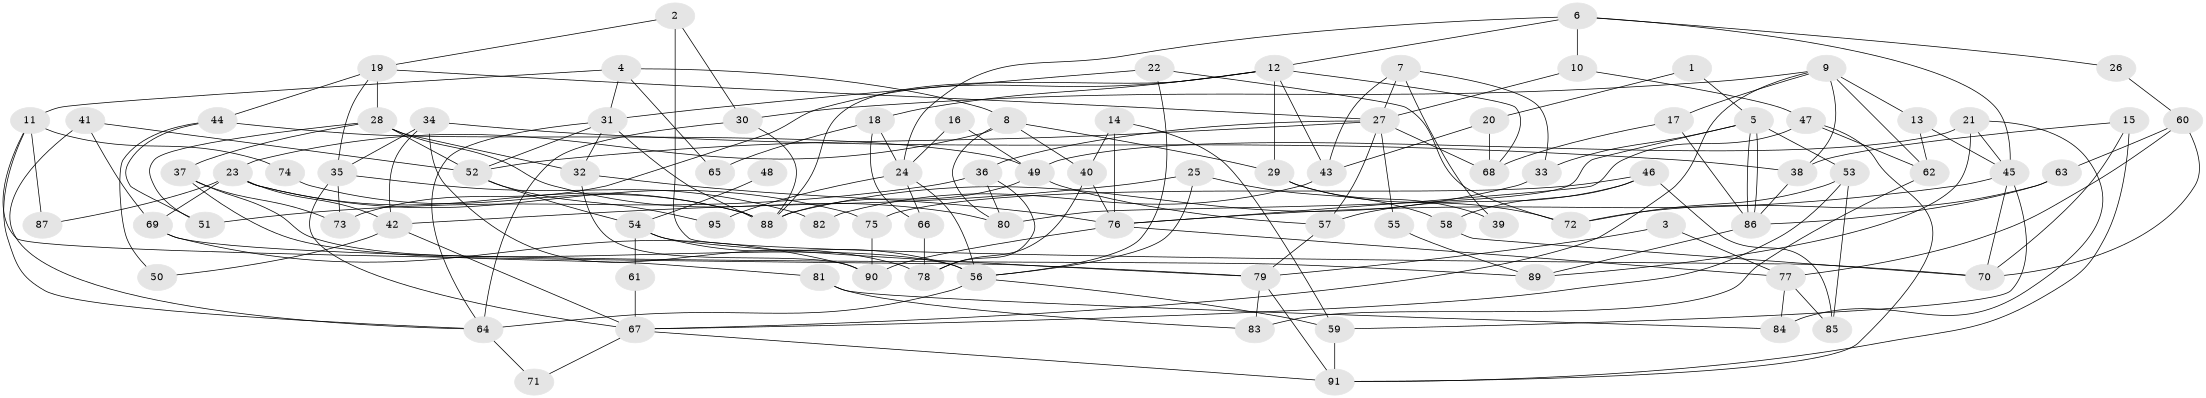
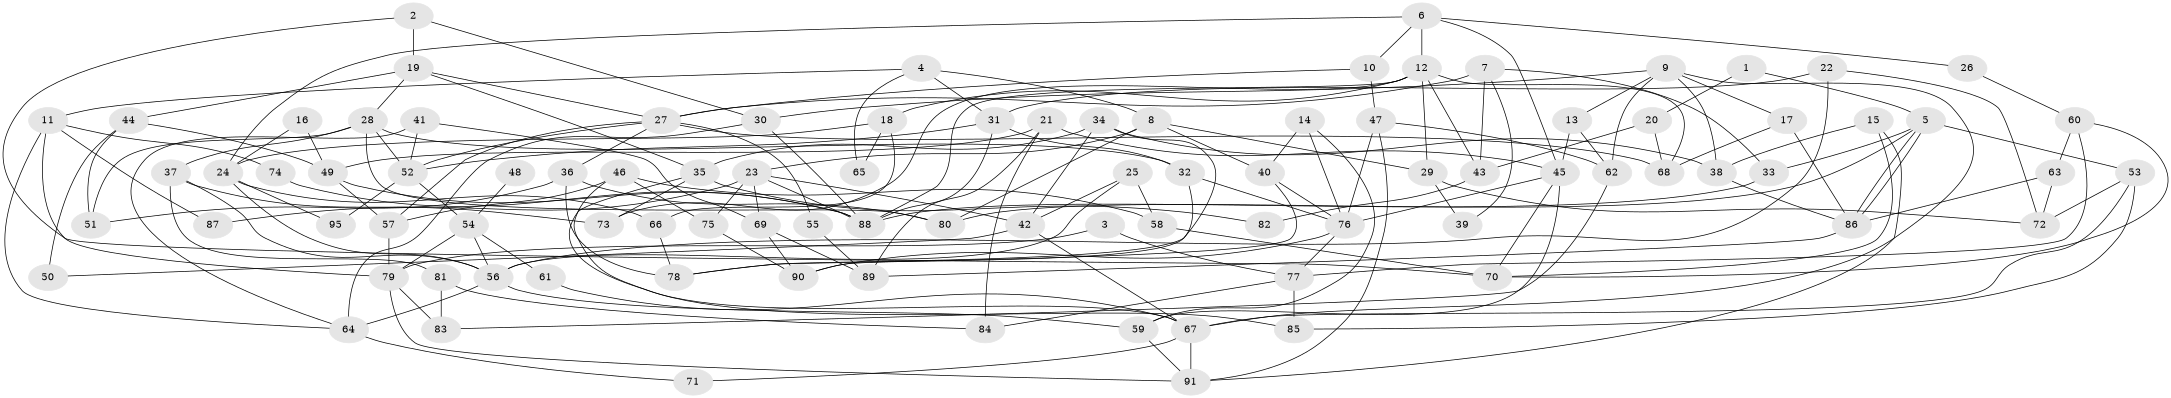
edge "31" -- "64": removed
